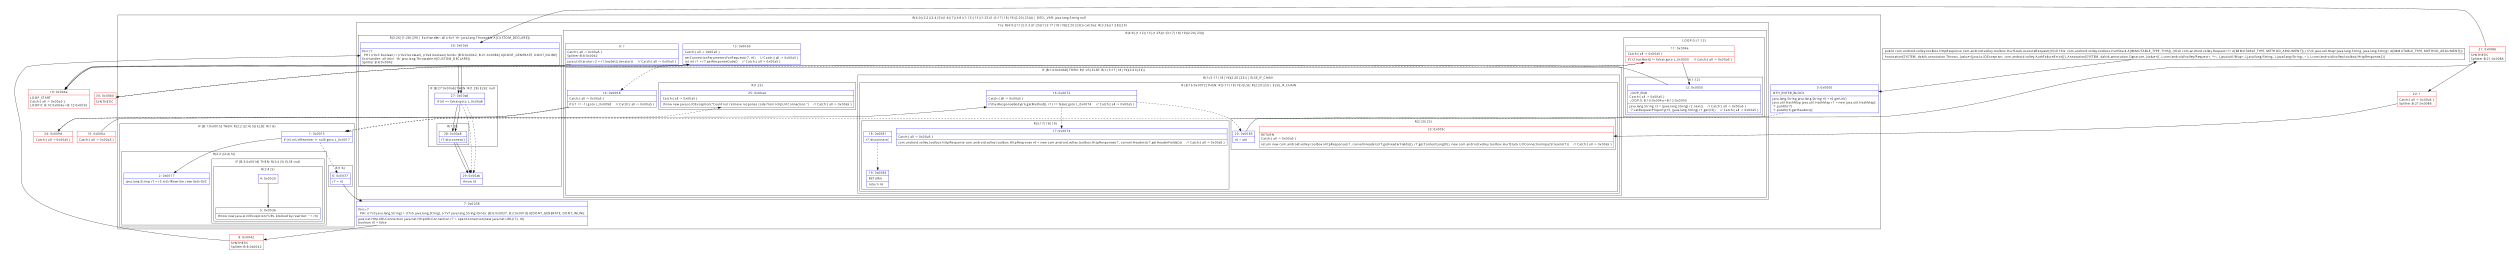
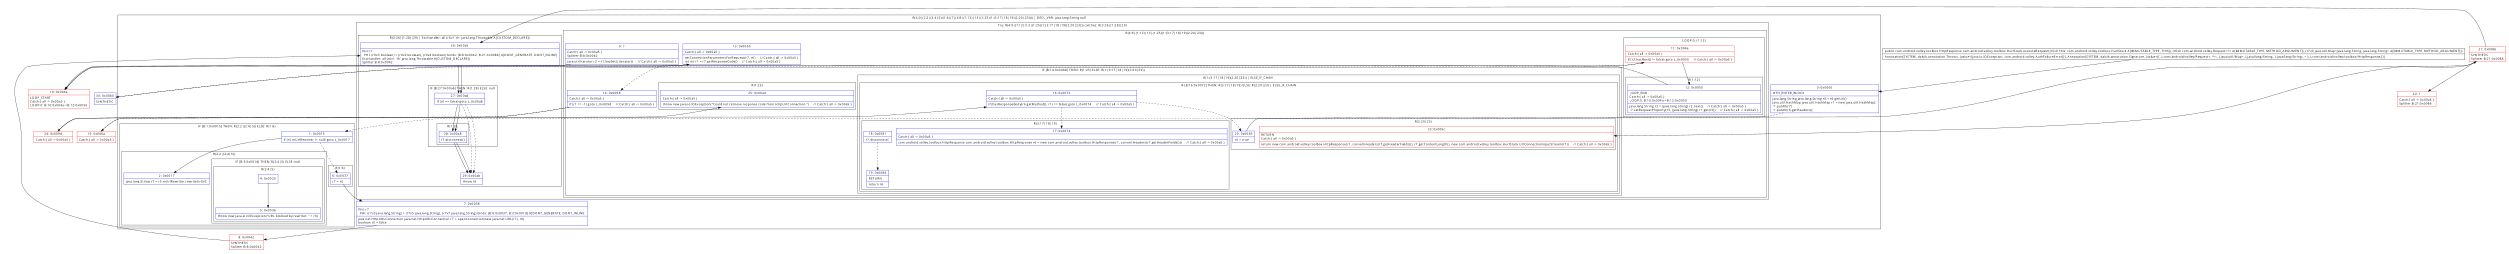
node "30: 0x0060": color red -> blue
edge "24: 0x009d" -> "25: 0x00a4": style dashed -> solid
edge "14: 0x0068" -> "1: 0x0015": now "14: 0x0068" -> "15: 0x006a"
edge "22: ?" -> "23: 0x009c": now "21: 0x0086" -> "23: 0x009c"
node "20: 0x0085": text "r0 = util" -> "r0 = true"
